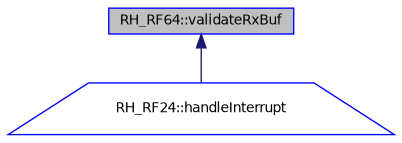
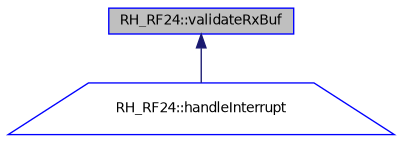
node "RH_RF64::validateRxBuf": label "RH_RF64::validateRxBuf" -> "RH_RF24::validateRxBuf"
